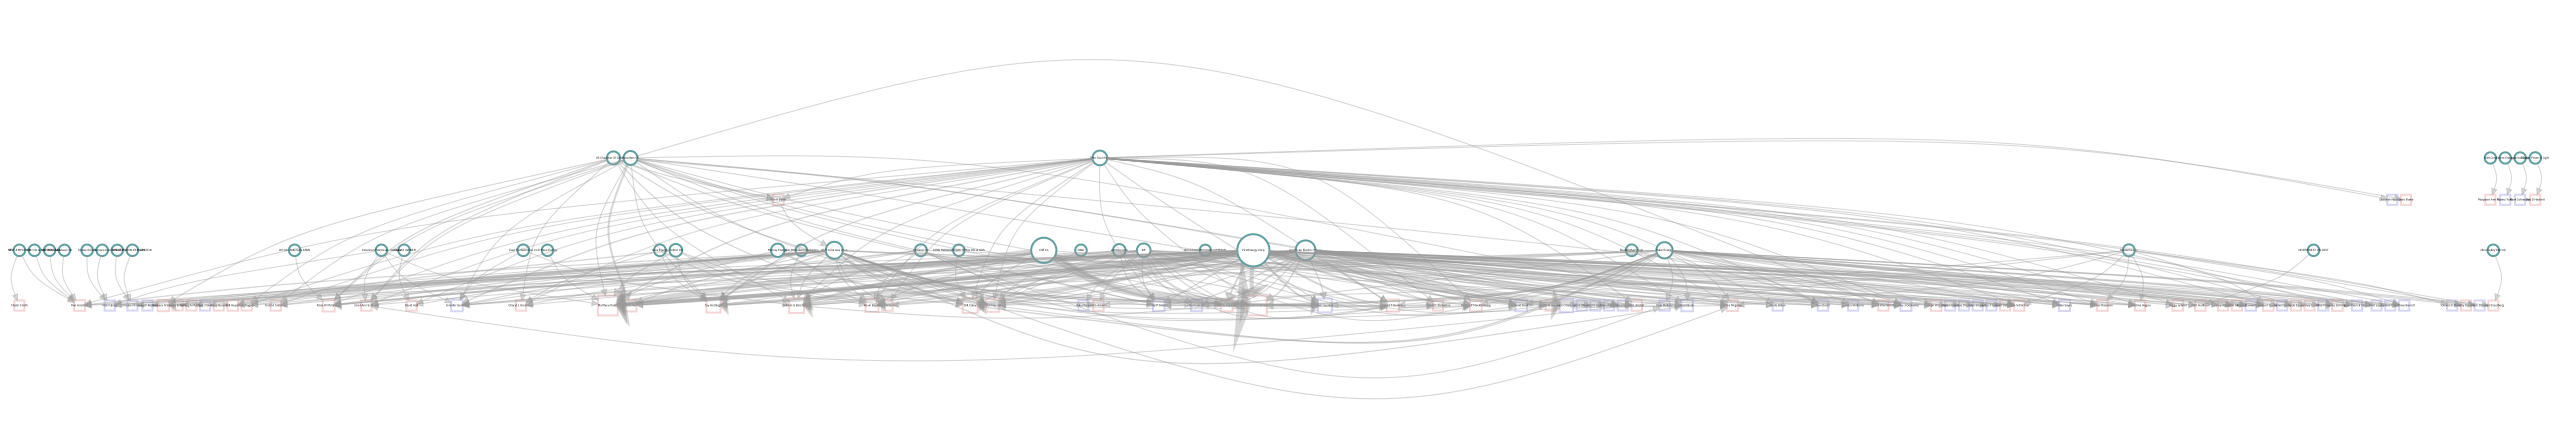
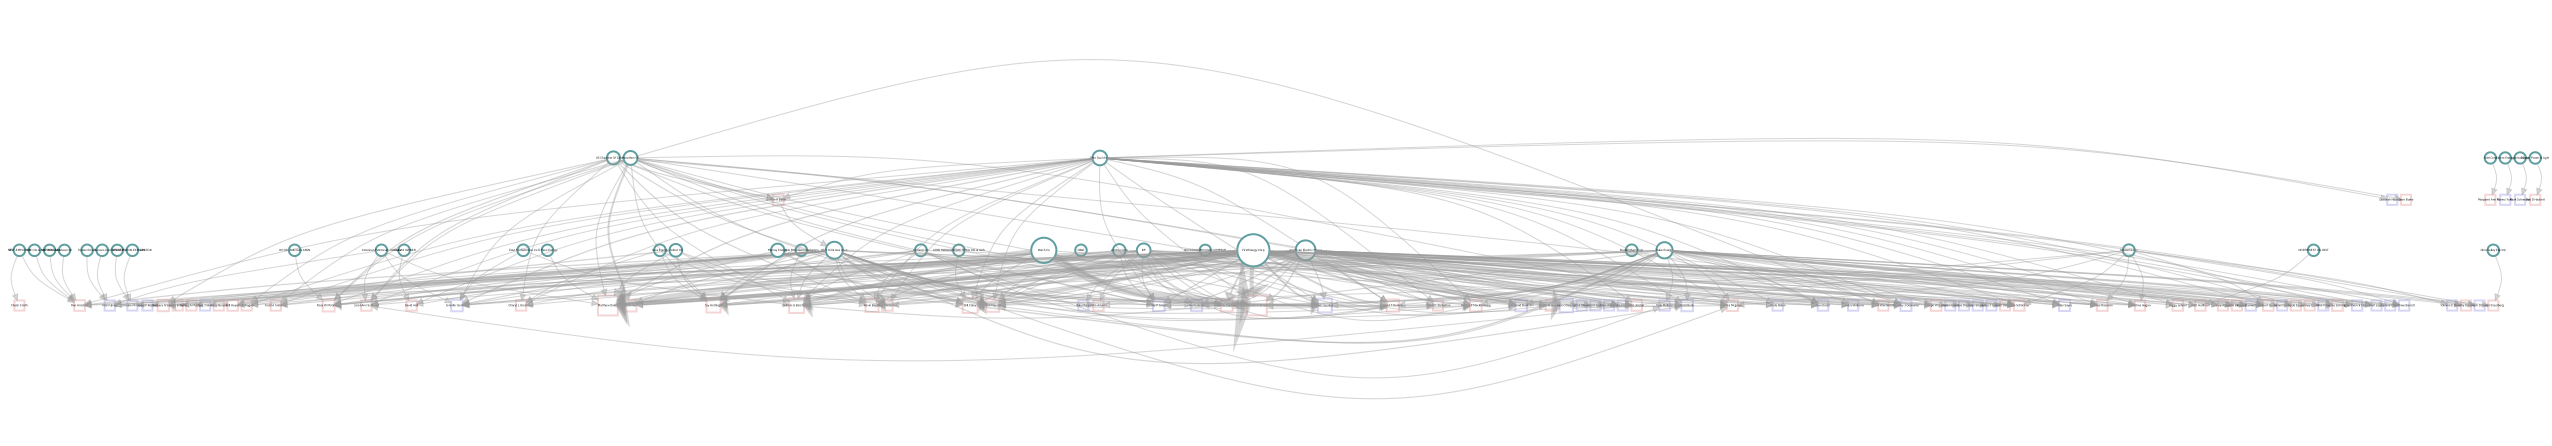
node "Cliff Co": label "Cliff Co" -> "Boich Co"
